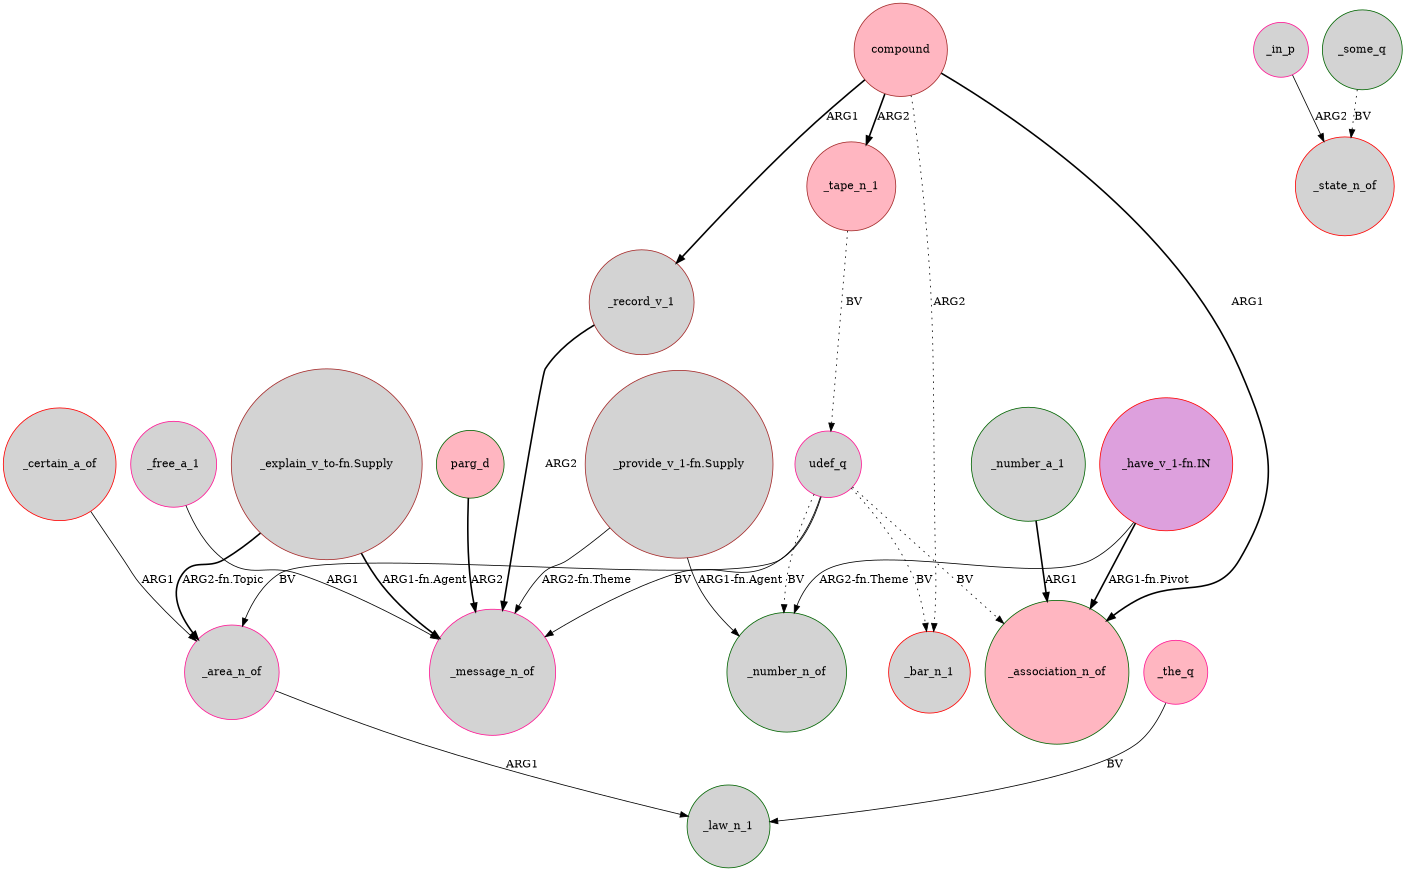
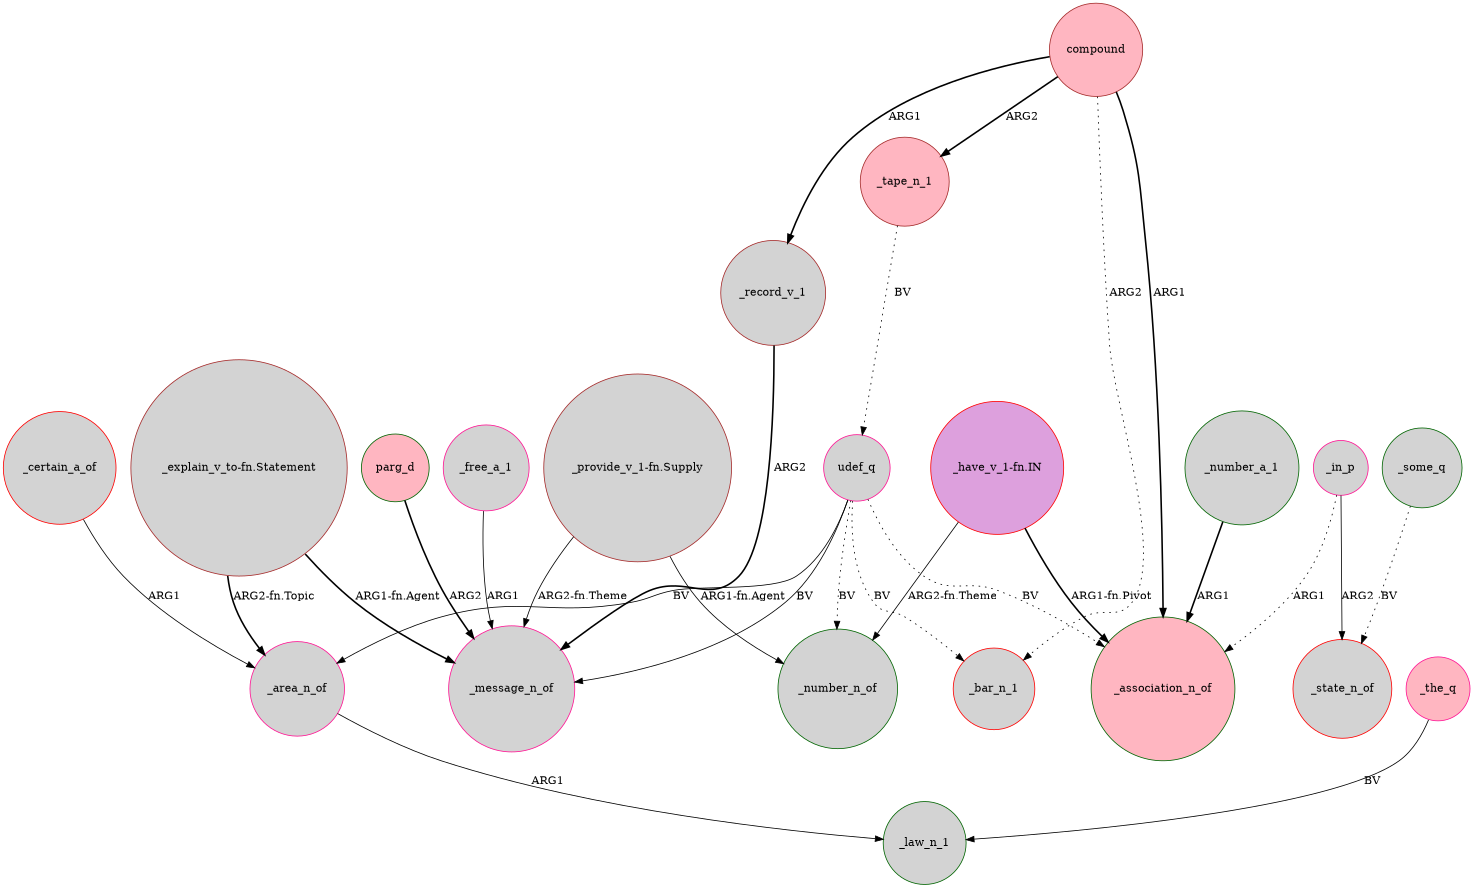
node "_explain_v_to-fn.Supply": label "_explain_v_to-fn.Supply" -> "_explain_v_to-fn.Statement"
edge "_in_p" -> "_association_n_of": added, label "ARG1"
